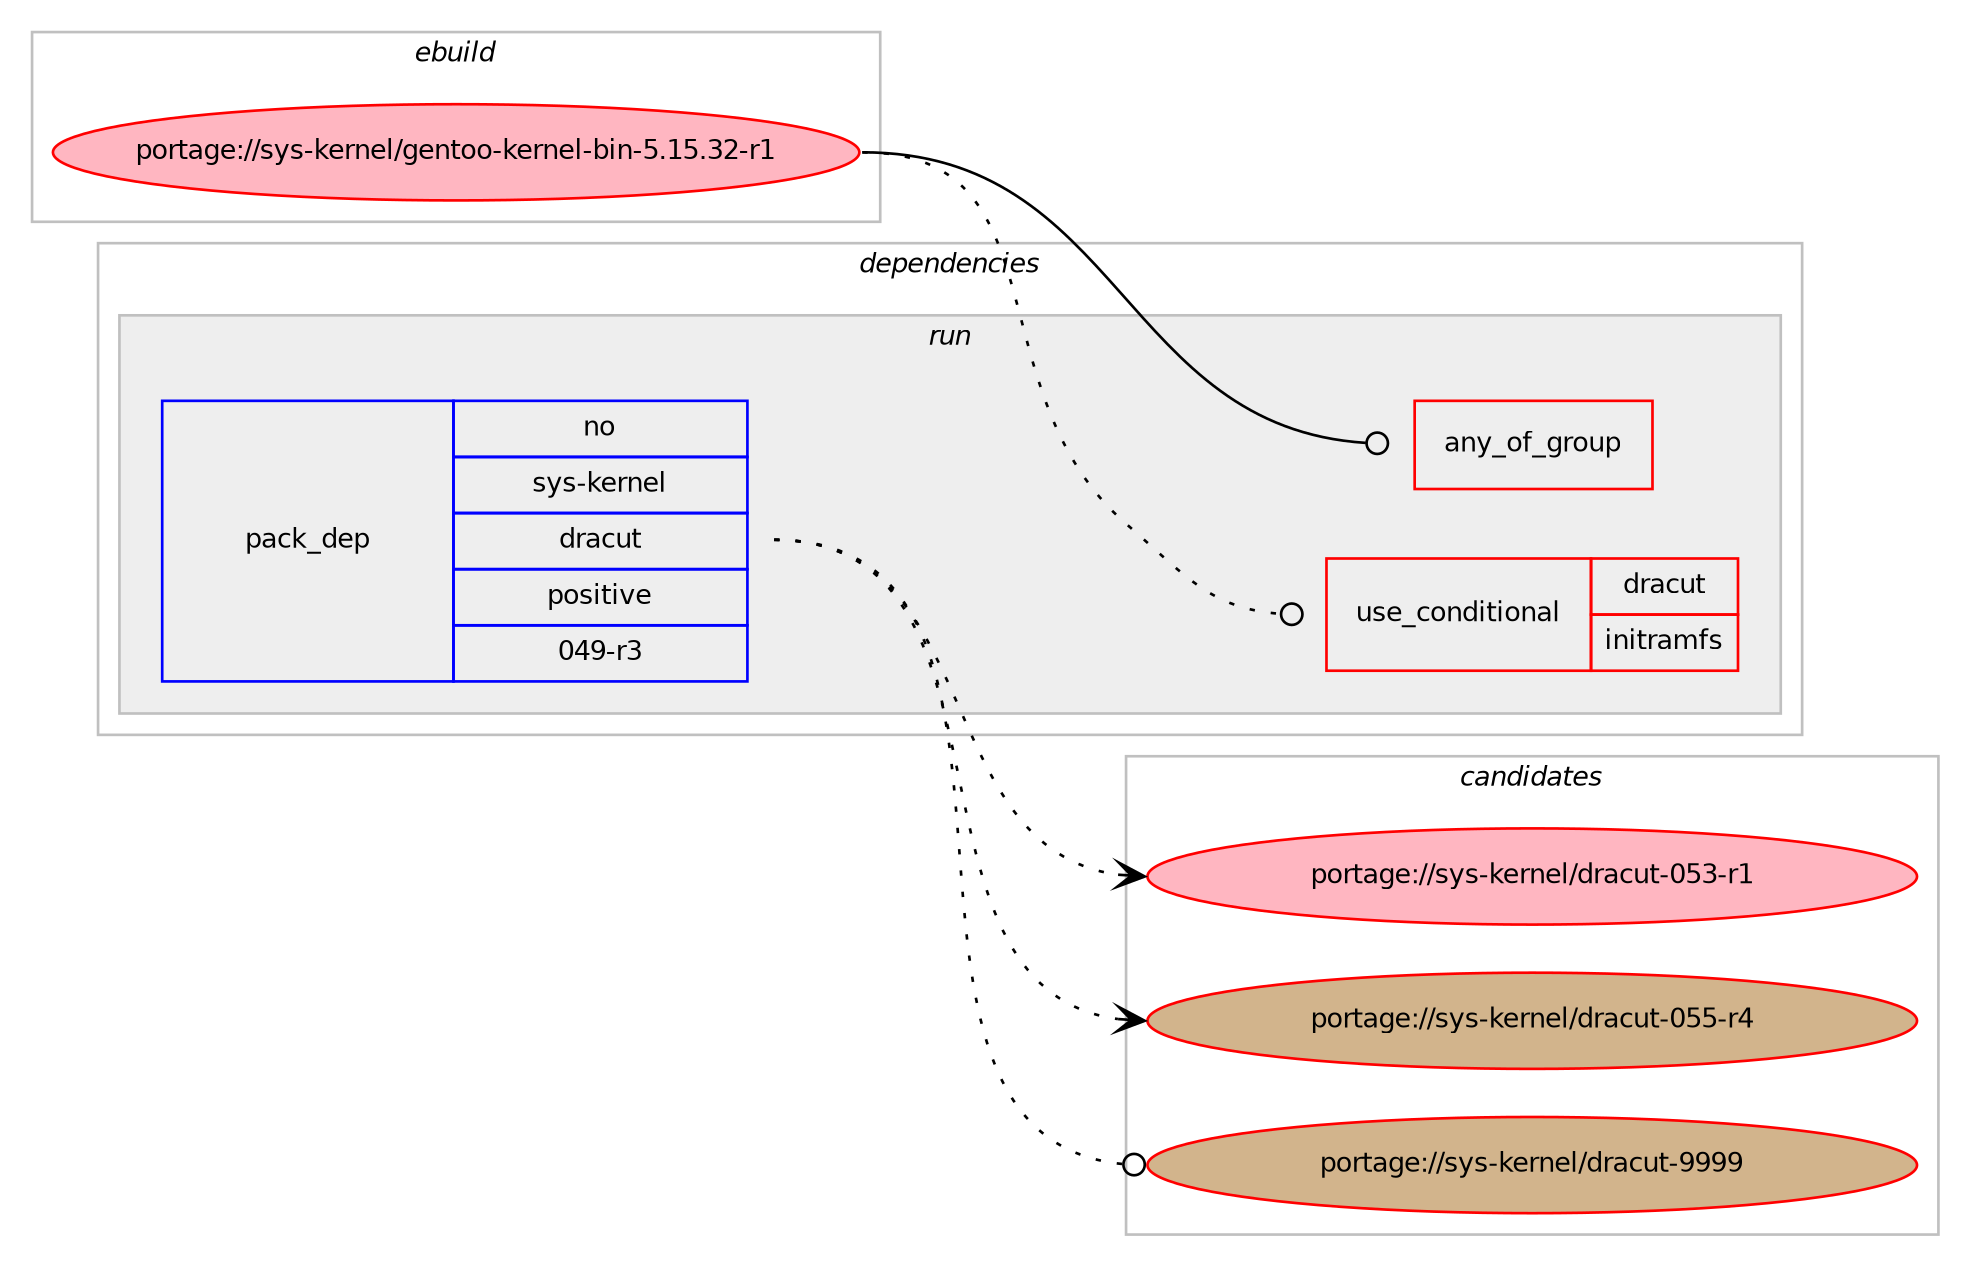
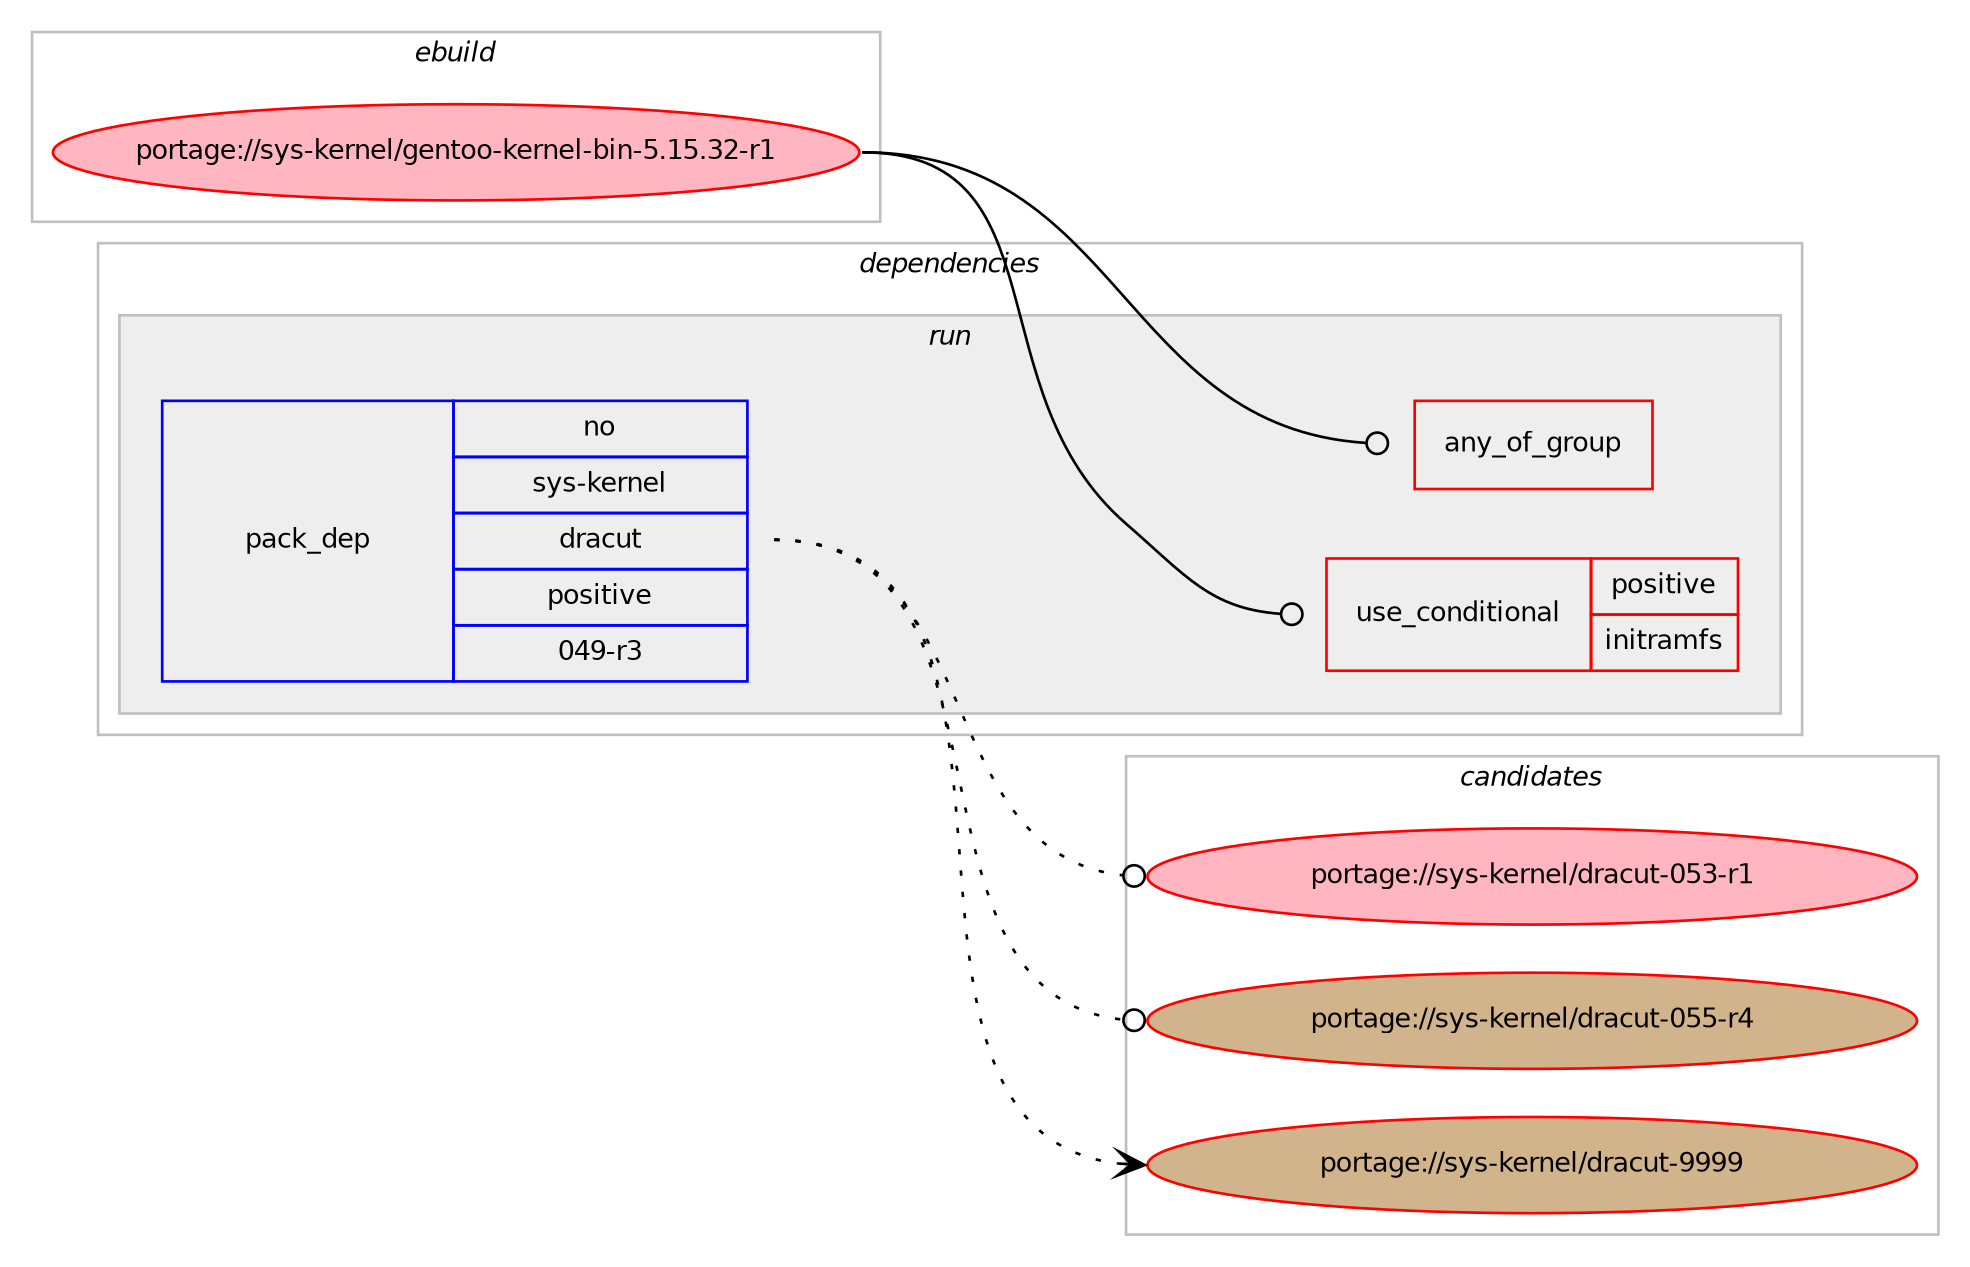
edge "portage://sys-kernel/gentoo-kernel-bin-5.15.32-r1" -> "use_conditional": style dotted -> solid
node "use_conditional": text "dracut" -> "positive"
edge "pack_dep" -> "portage://sys-kernel/dracut-053-r1": arrowhead vee -> odot
edge "pack_dep" -> "portage://sys-kernel/dracut-9999": arrowhead odot -> vee
edge "pack_dep" -> "portage://sys-kernel/dracut-055-r4": arrowhead vee -> odot
